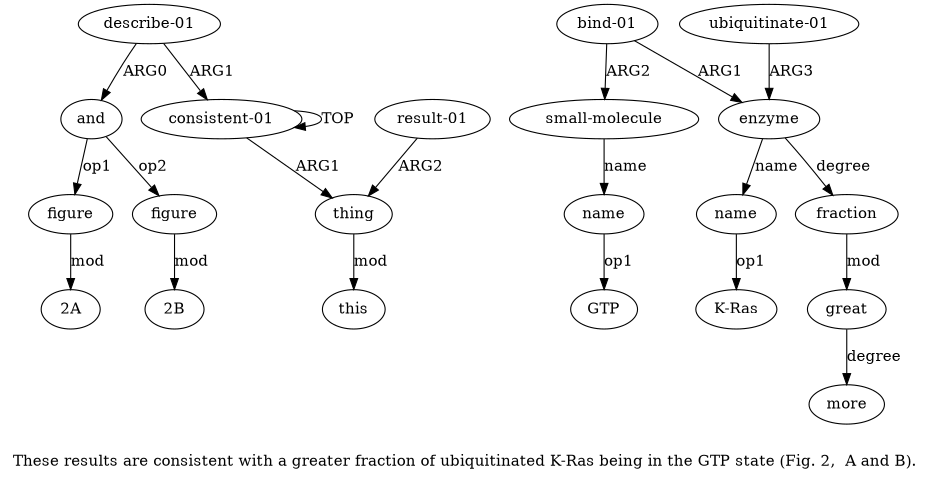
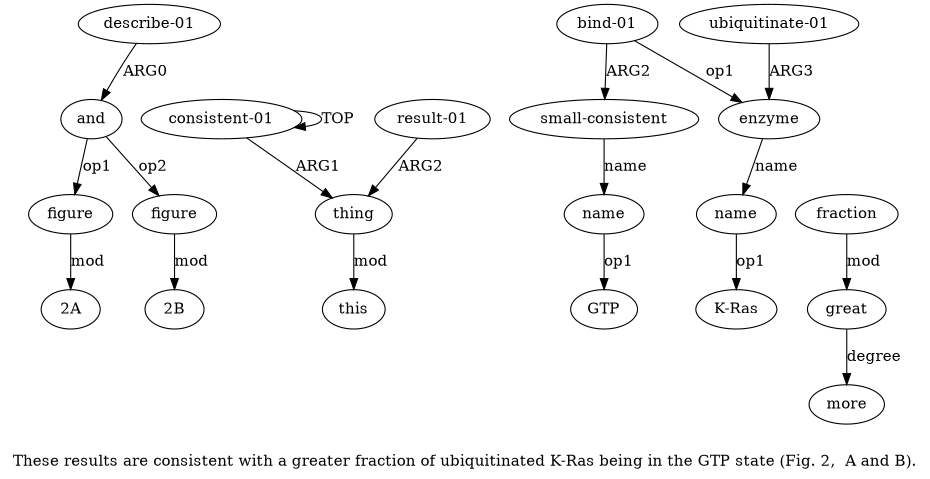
edge "describe-01" -> "consistent-01": removed, label "ARG1"
edge "bind-01" -> "enzyme": label "ARG1" -> "op1"
node "small-molecule": label "small-molecule" -> "small-consistent"
edge "enzyme" -> "fraction": removed, label "degree"
